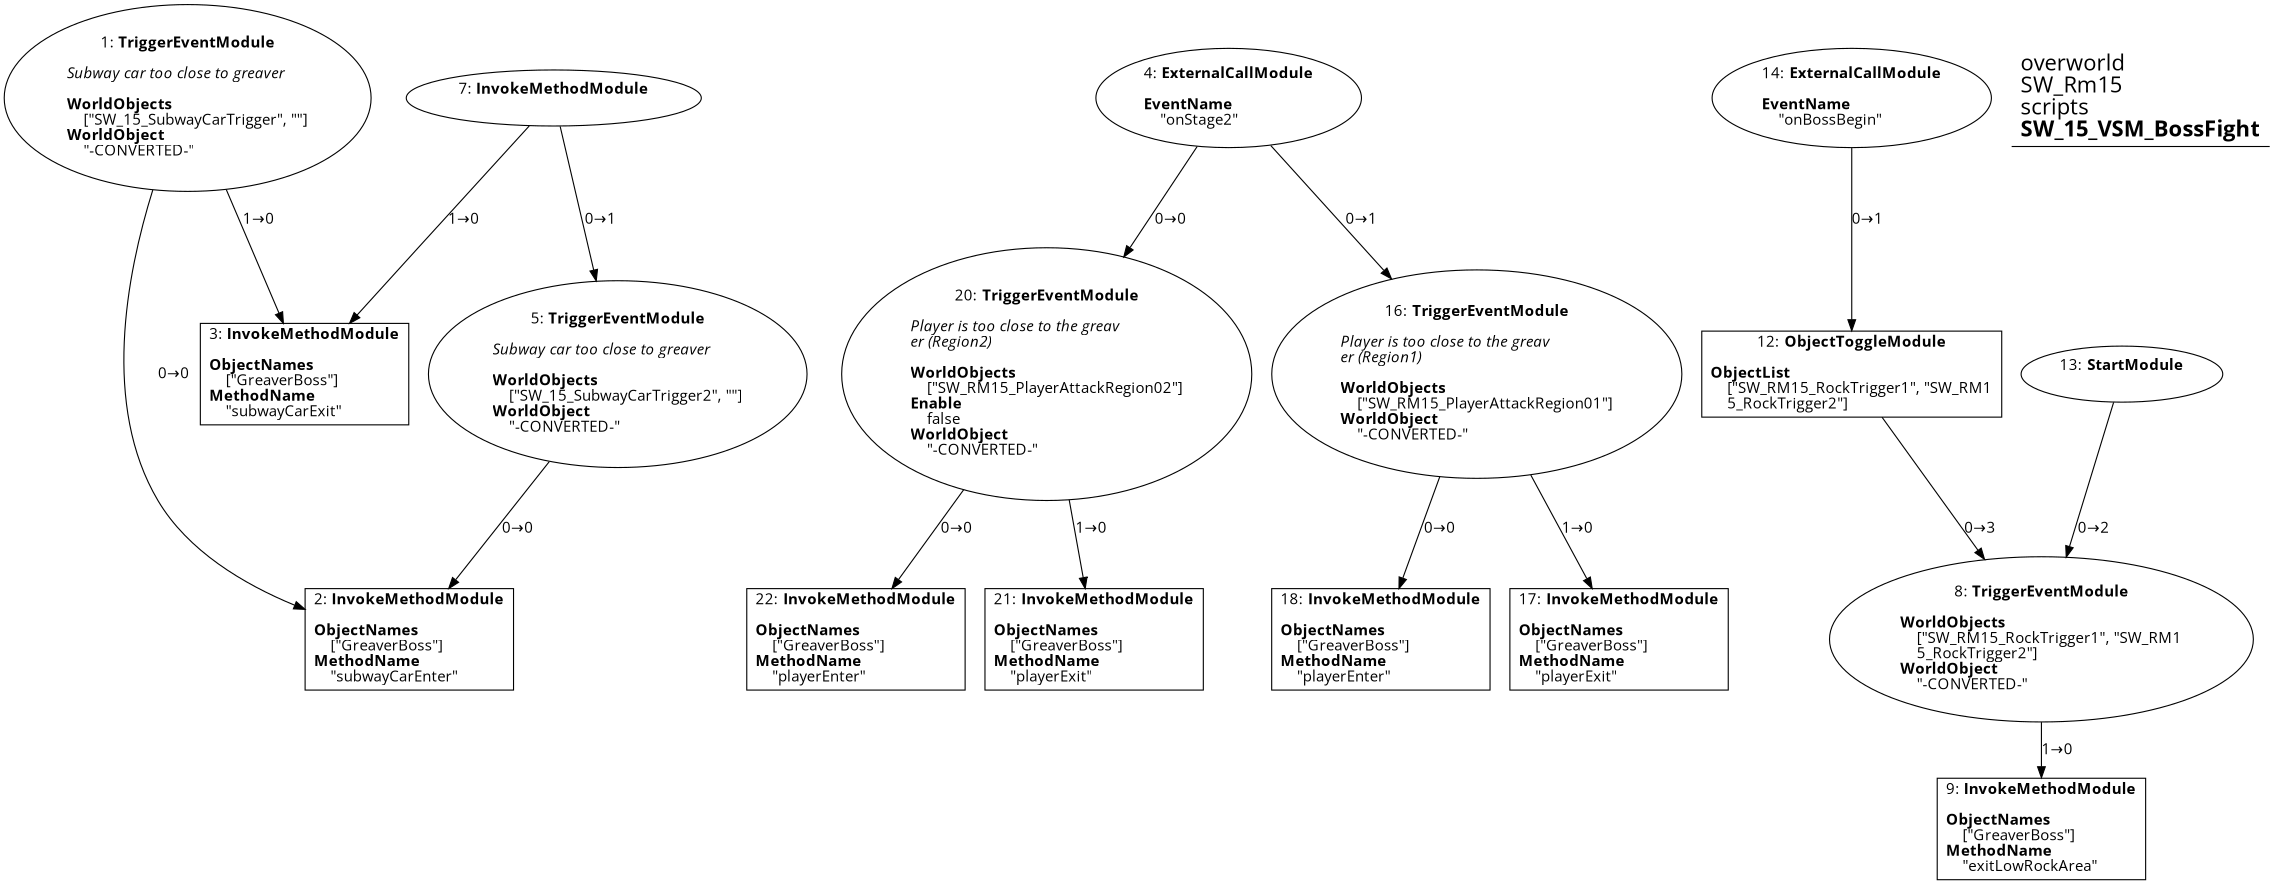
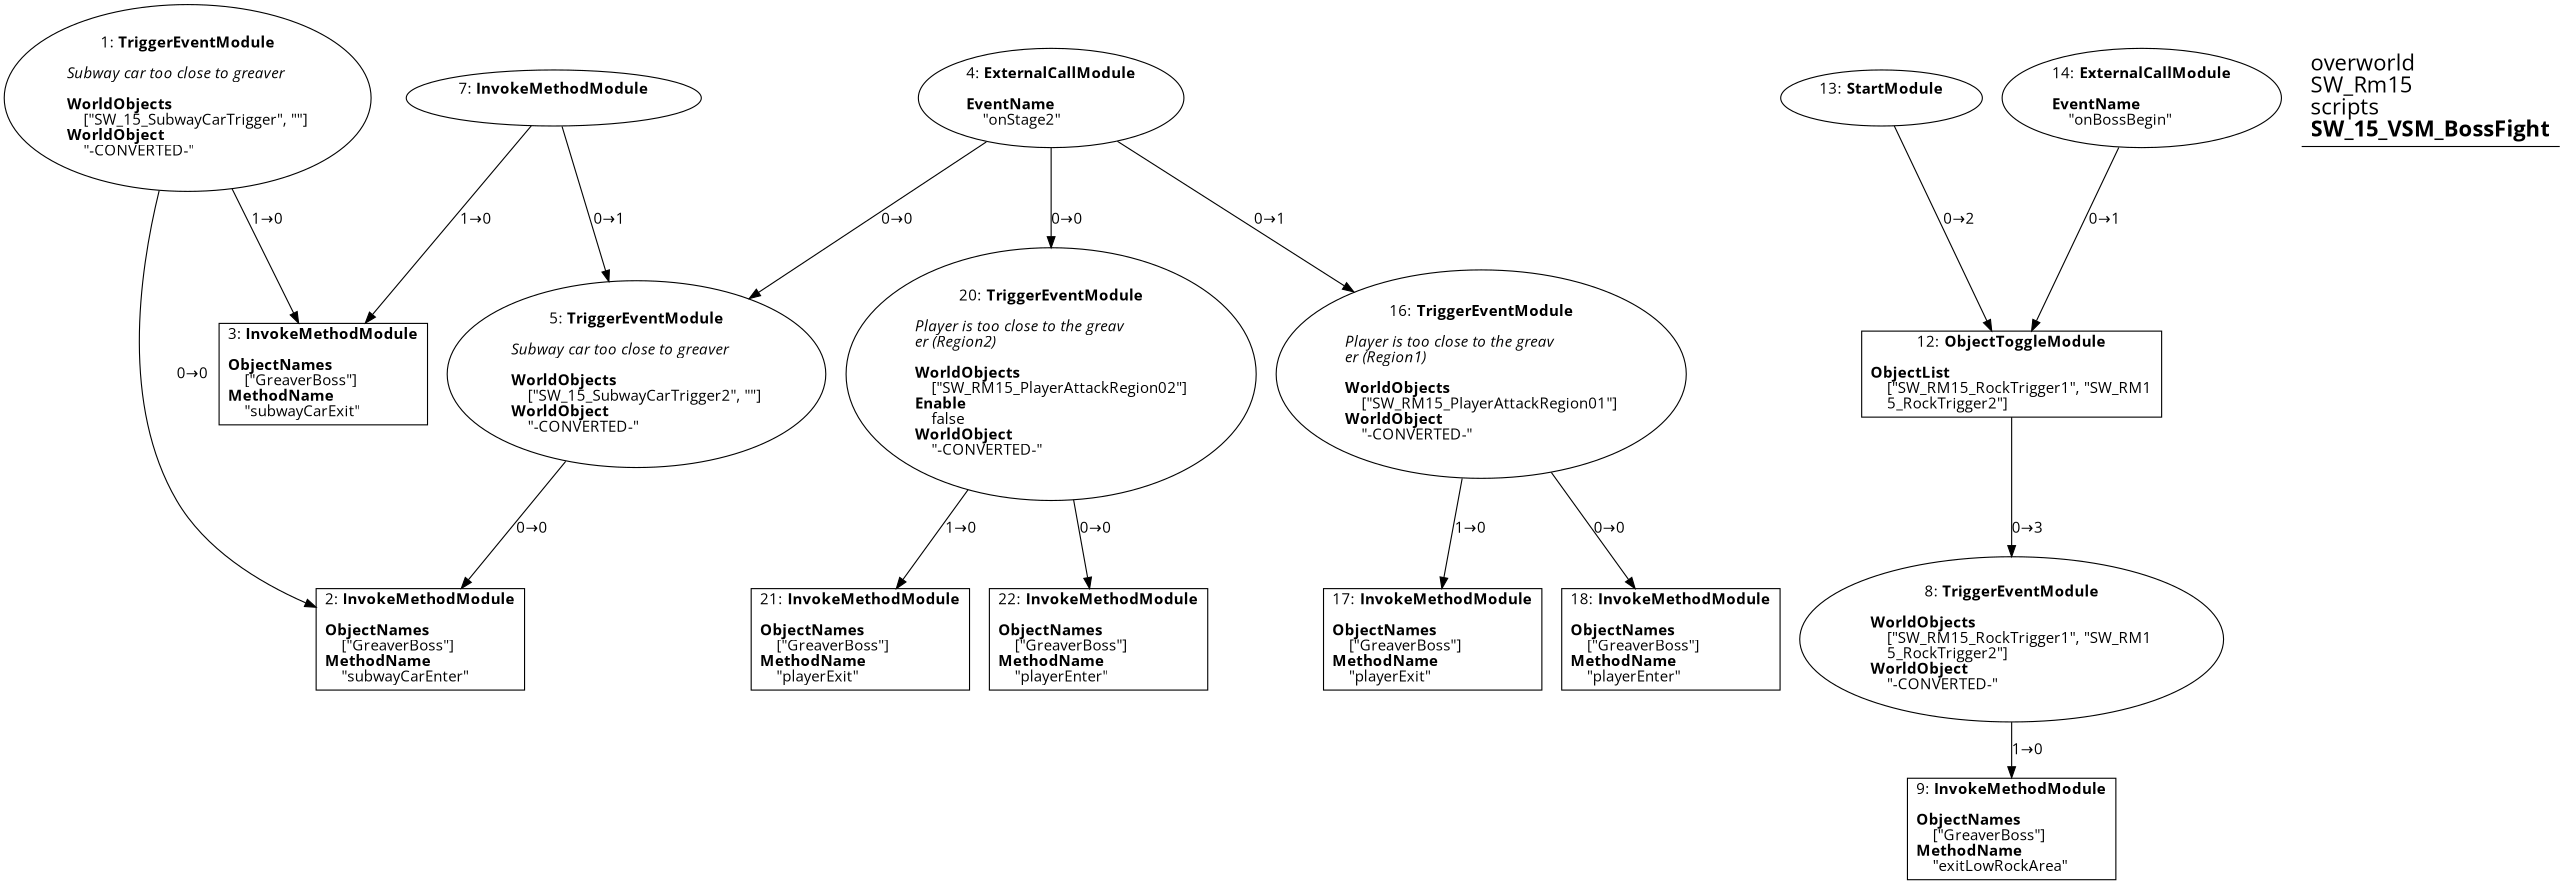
edge "4:" -> "5:": added, label "0→0"
edge "13:" -> "8:": now "13:" -> "12:"
